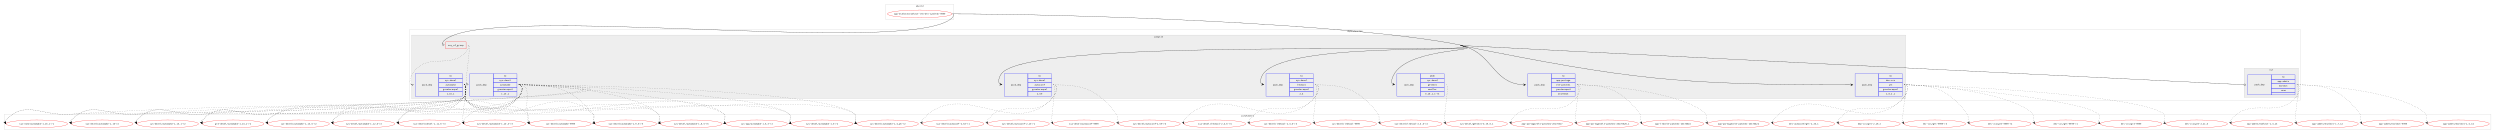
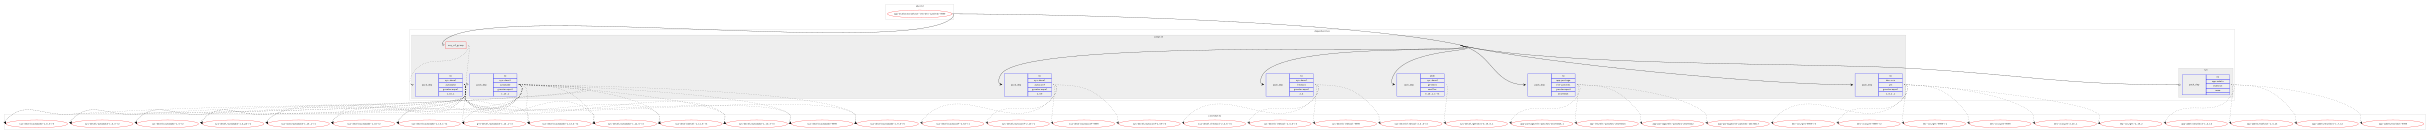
node "sys-app/automake-1.6.3-r2": label "sys-app/automake-1.6.3-r2" -> "sys-devel/automake-1.6.3-r2"
node "dev-autoconf/git-2.20.1": label "dev-autoconf/git-2.20.1" -> "dev-vcs/git-2.20.1"
node "dev-vcs/git-2.21.0": removed
